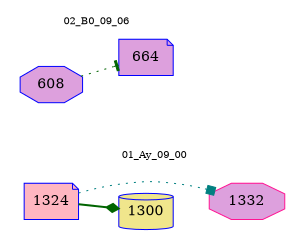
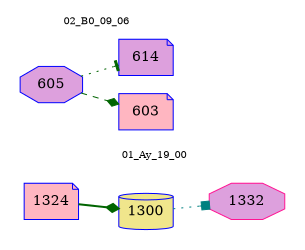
node "664": label "664" -> "614"
node "608": label "608" -> "605"
node "603": added
cluster "01_Ay_09_00": label "01_Ay_09_00" -> "01_Ay_19_00"
edge "1324" -> "1332": now "1300" -> "1332"
